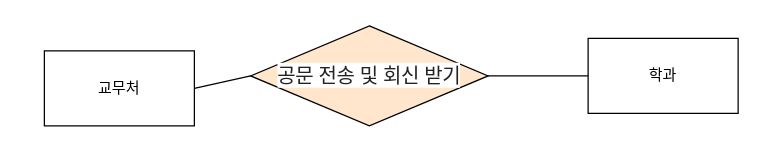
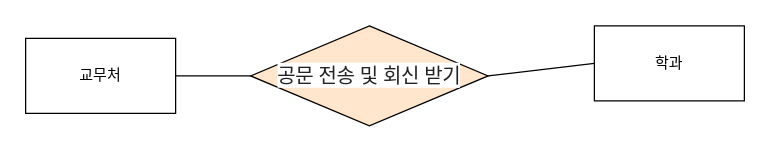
node "학과": moved (663, 76) -> (669, 63)
node "교무처": moved (119, 88) -> (101, 76)
